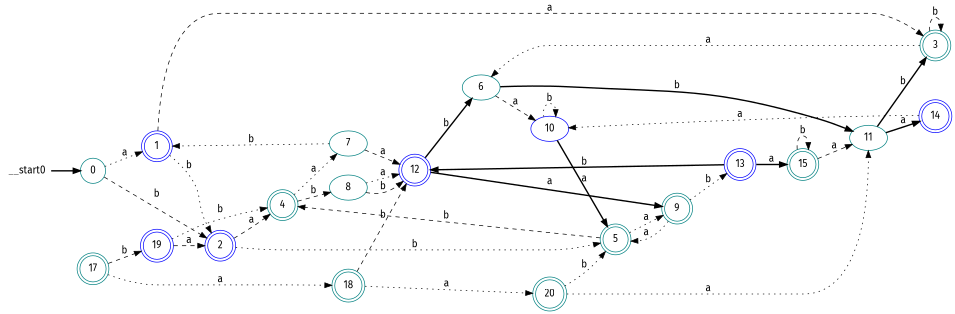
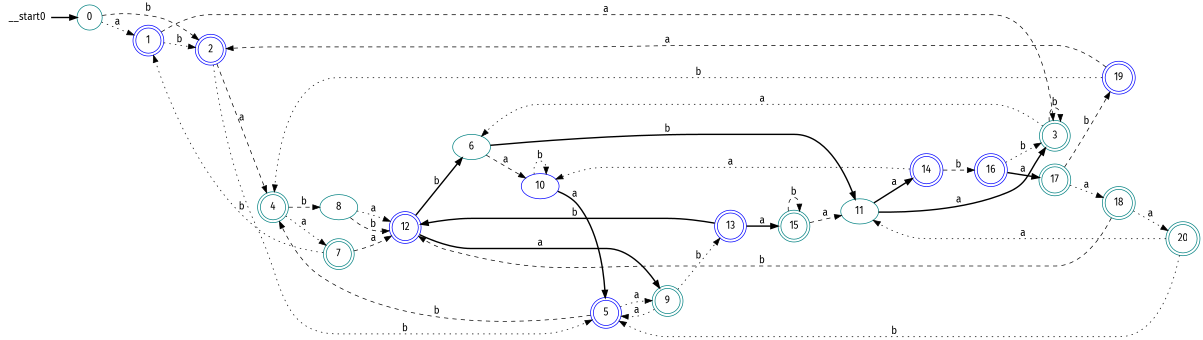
edge "11" -> "3": label "b" -> "a"
node "7": shape ellipse -> doublecircle
node "16": added
node "5": color teal -> blue
